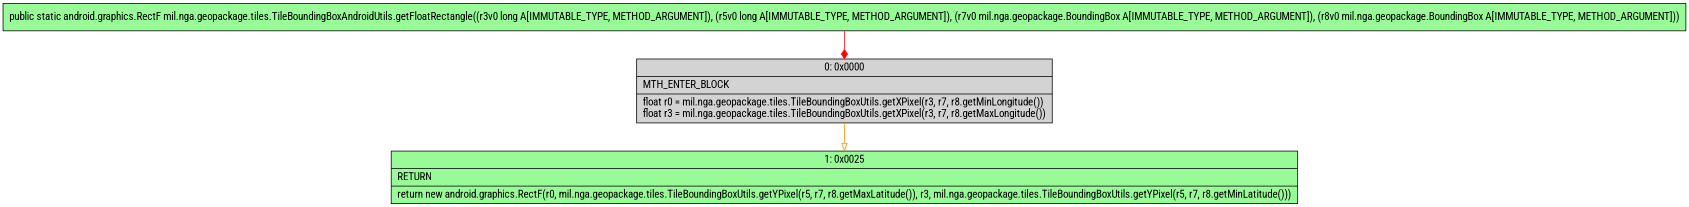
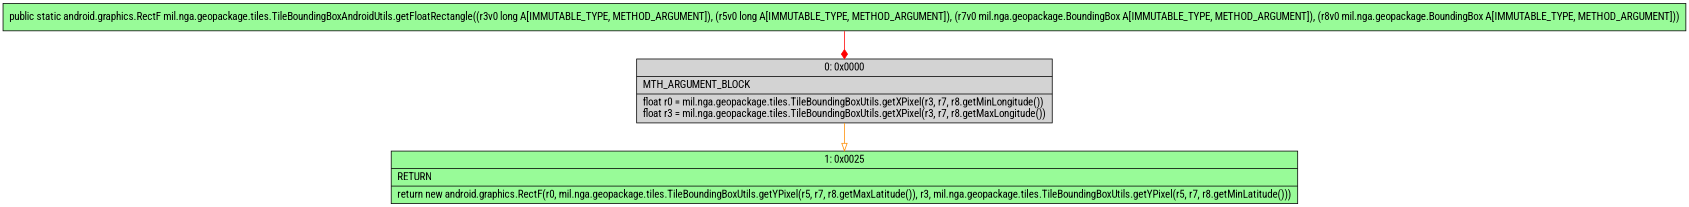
node "0: 0x0000": text "MTH_ENTER_BLOCK" -> "MTH_ARGUMENT_BLOCK"
